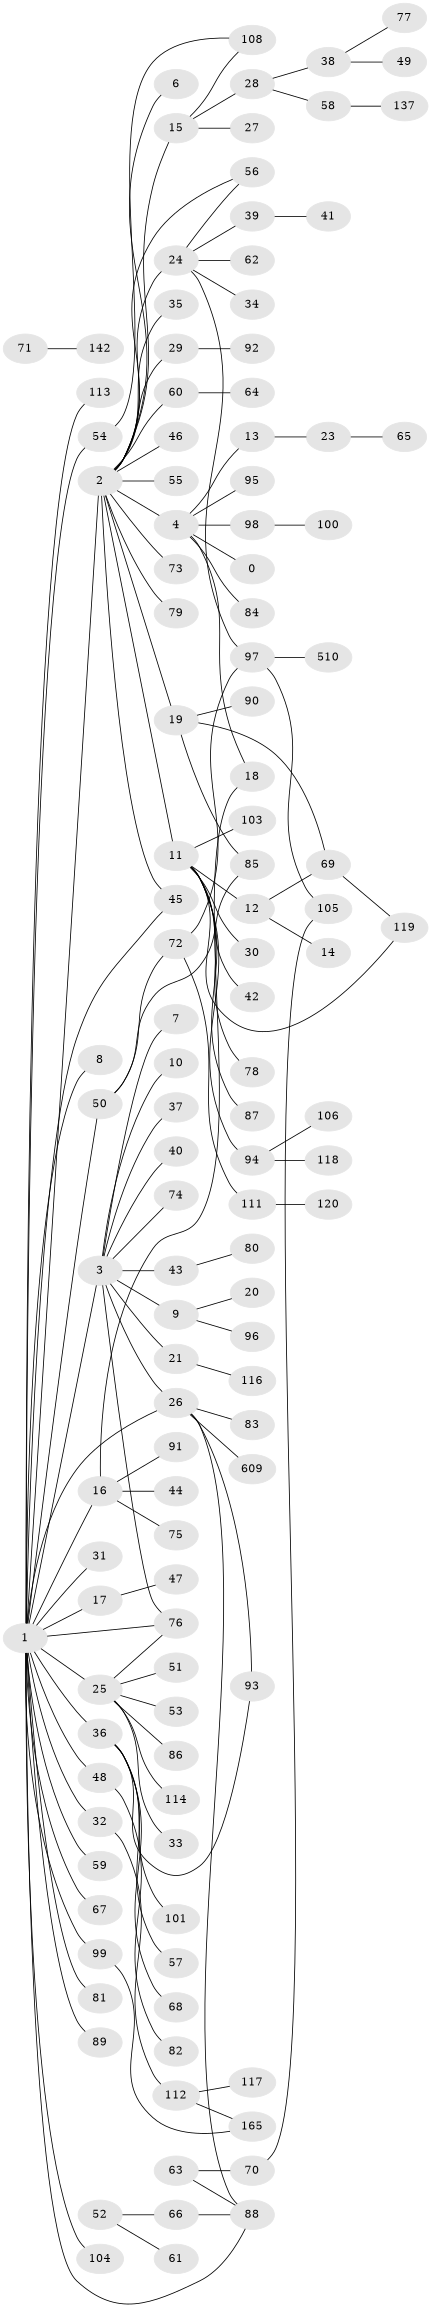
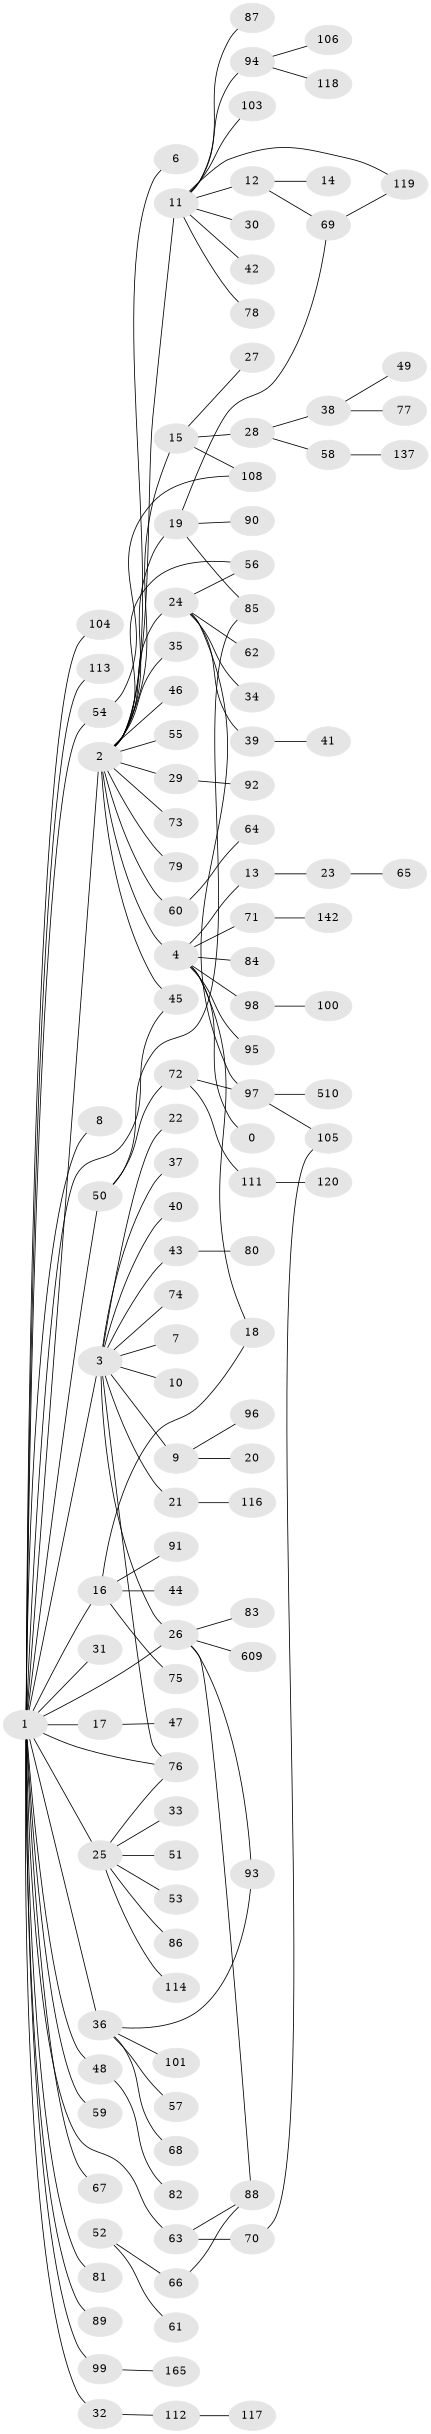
edge "71" -- "4": added
node "22": added
edge "112" -- "165": removed
edge "1" -- "88": now "1" -- "63"
